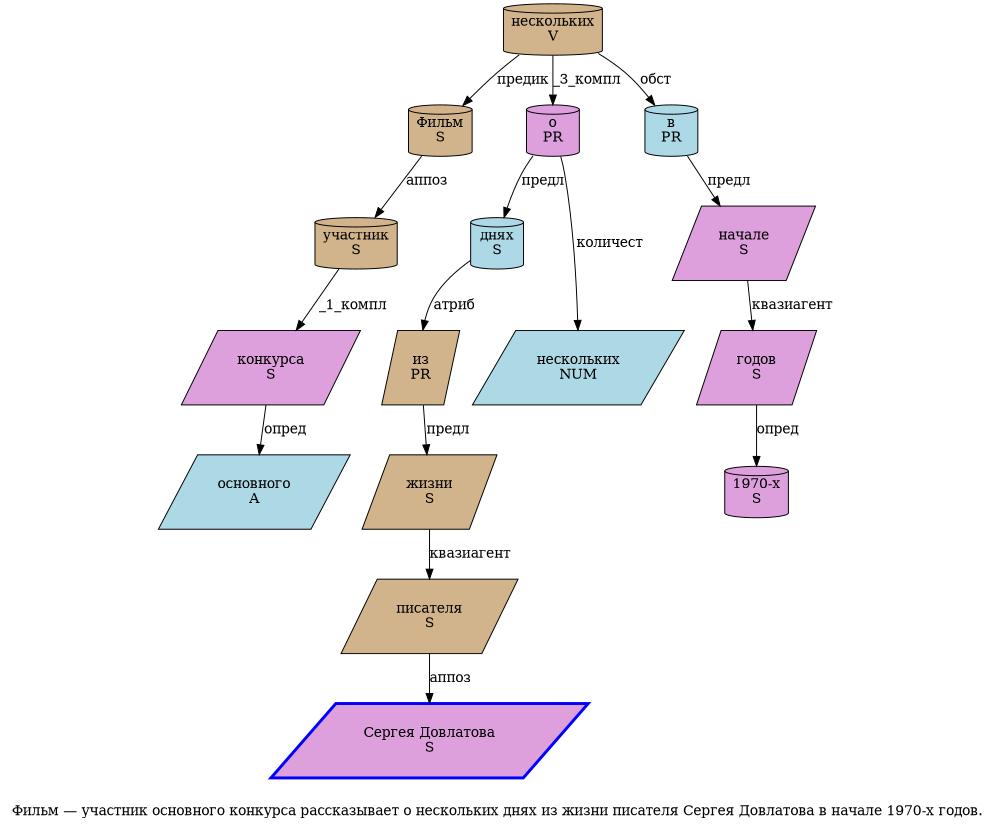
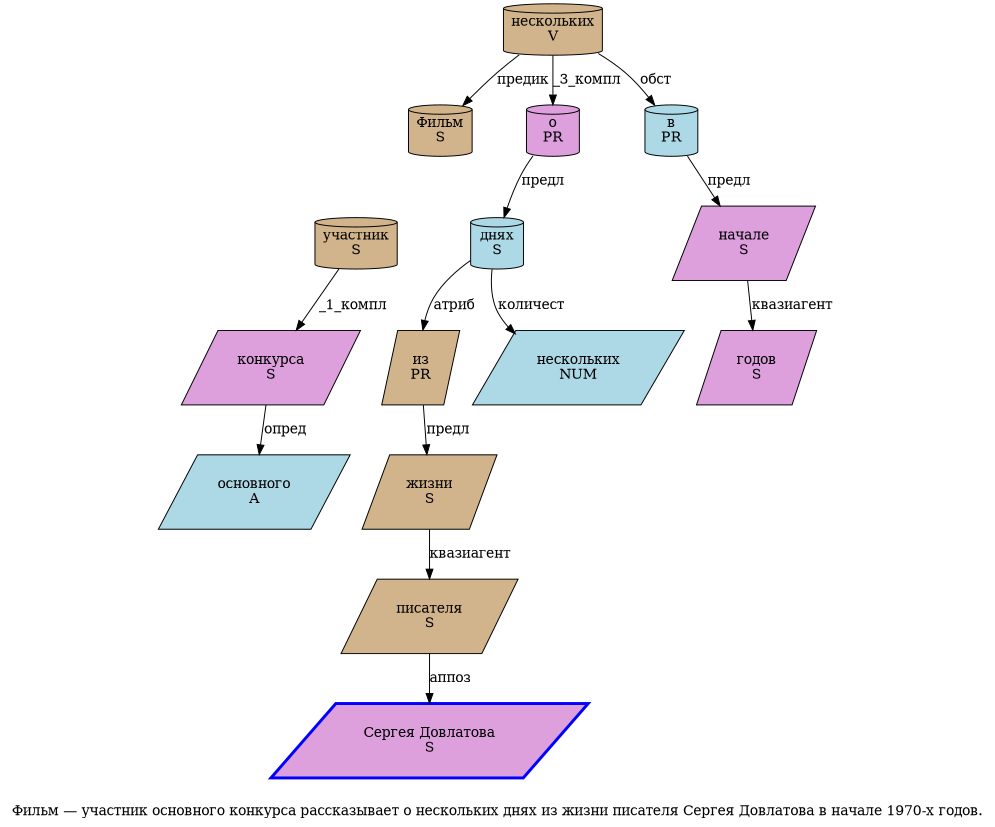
edge "Фильм S" -> "участник S": removed, label "аппоз"
edge "о PR" -> "нескольких NUM": now "днях S" -> "нескольких NUM"
node "1970-х S": removed
